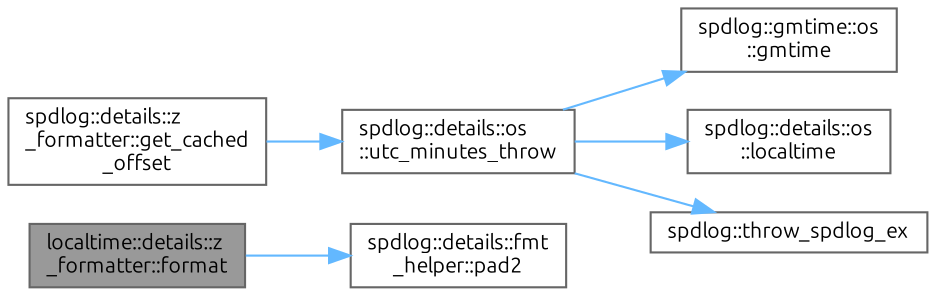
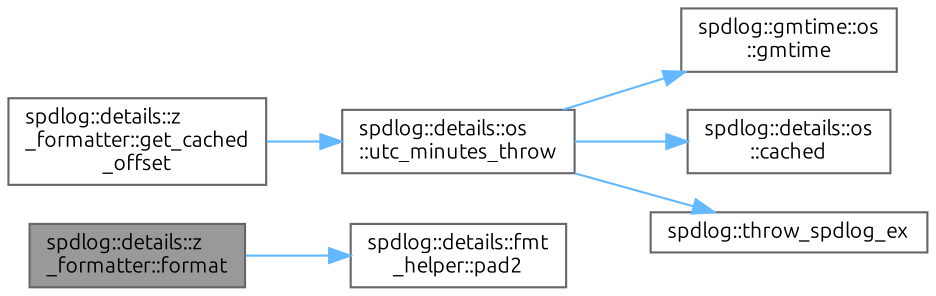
node "spdlog::details::os ::localtime": label "spdlog::details::os ::localtime" -> "spdlog::details::os ::cached"
node "localtime::details::z _formatter::format": label "localtime::details::z _formatter::format" -> "spdlog::details::z _formatter::format"
